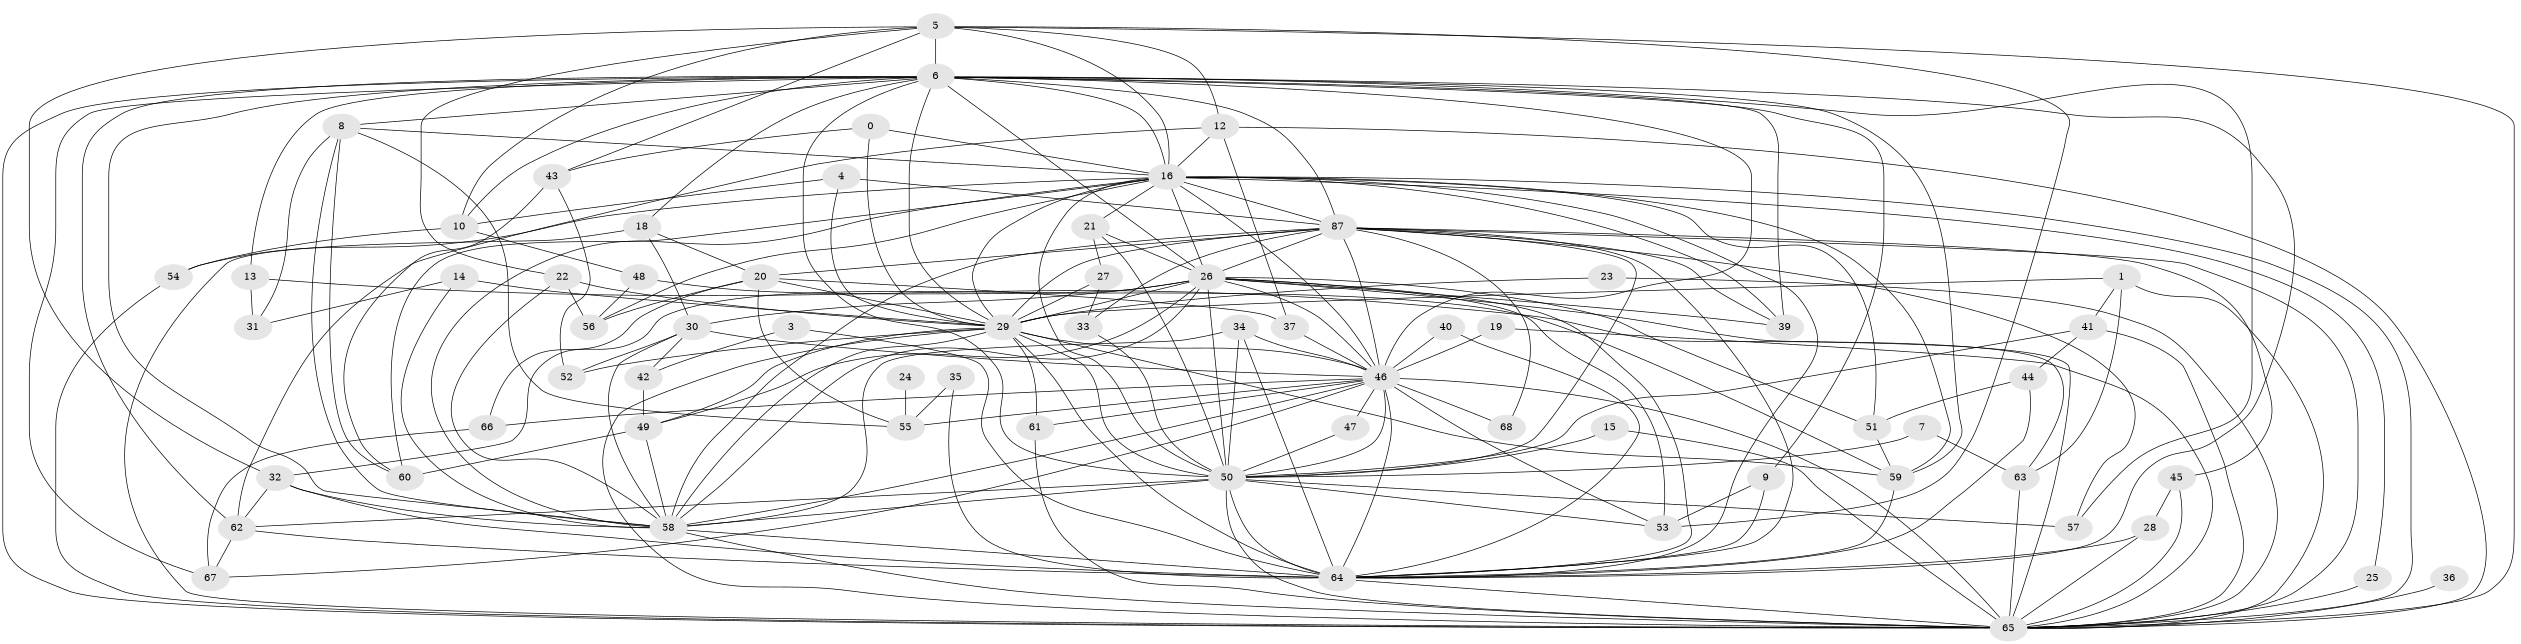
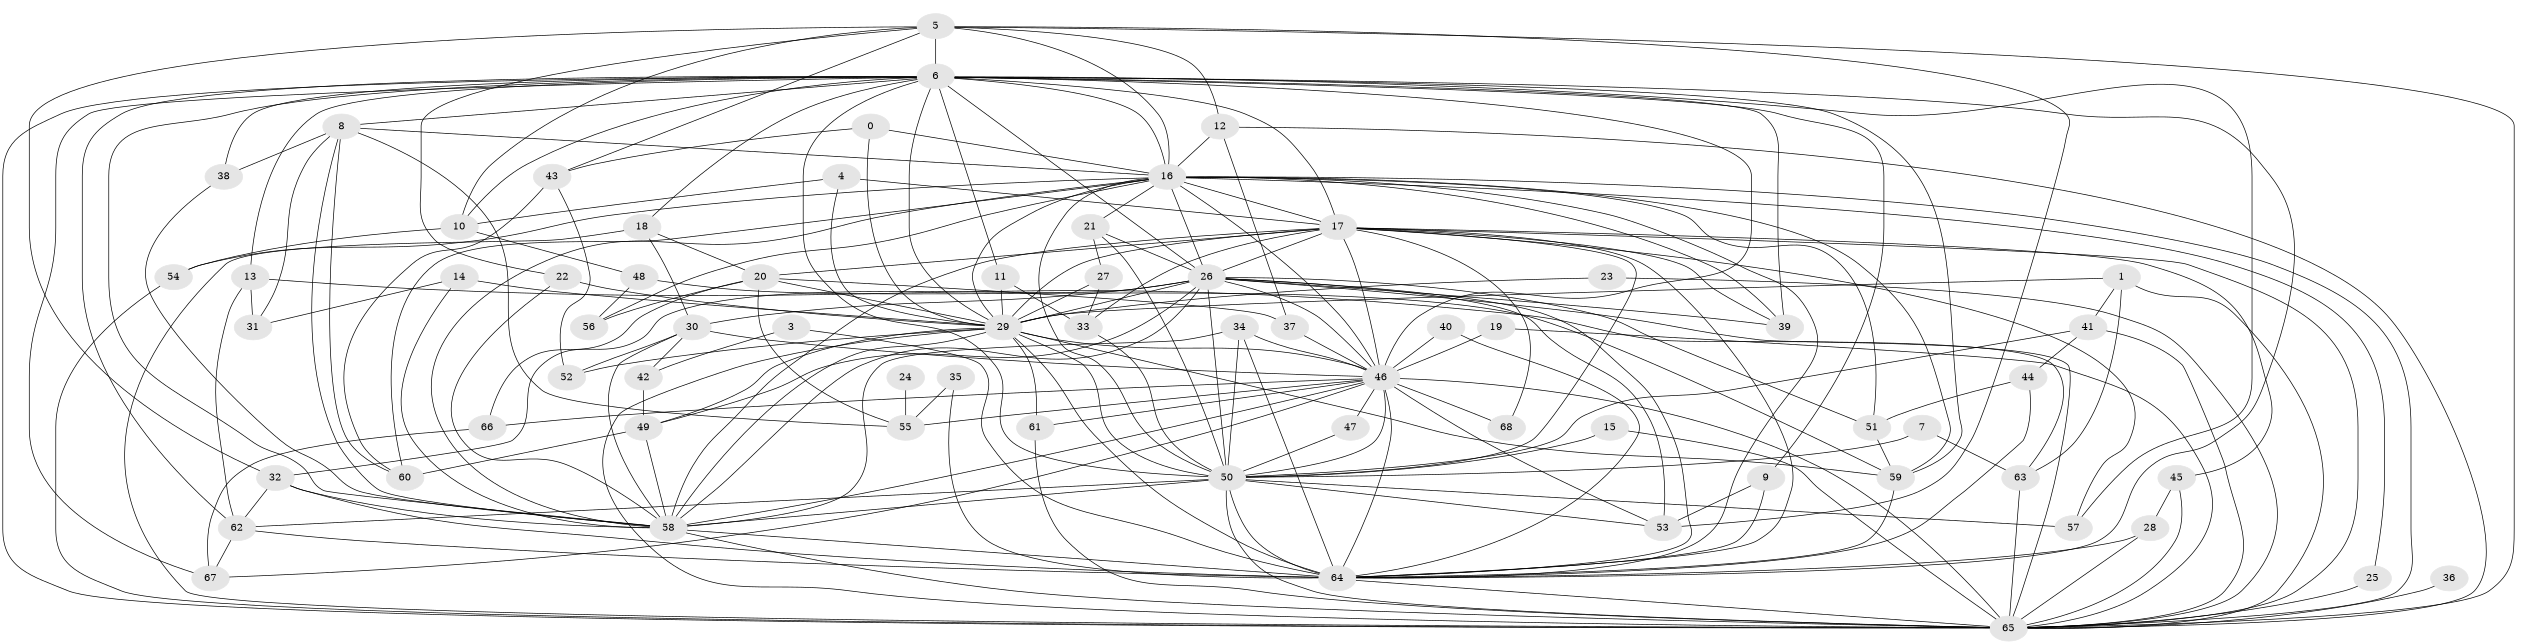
node "38": added
edge "12" -- "62": now "13" -- "62"
node "87": label "87" -> "17"
node "11": added
edge "22" -- "56": removed
